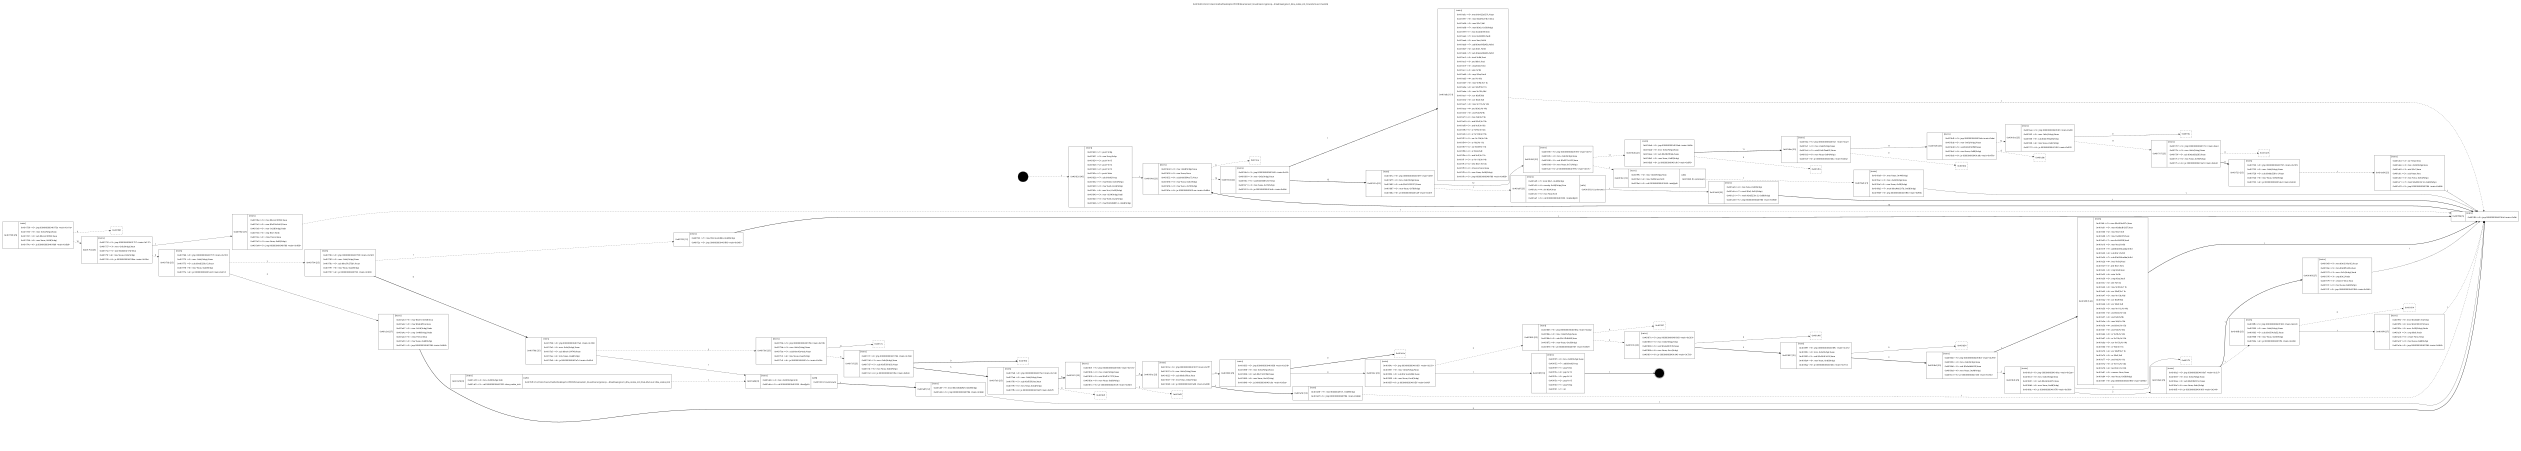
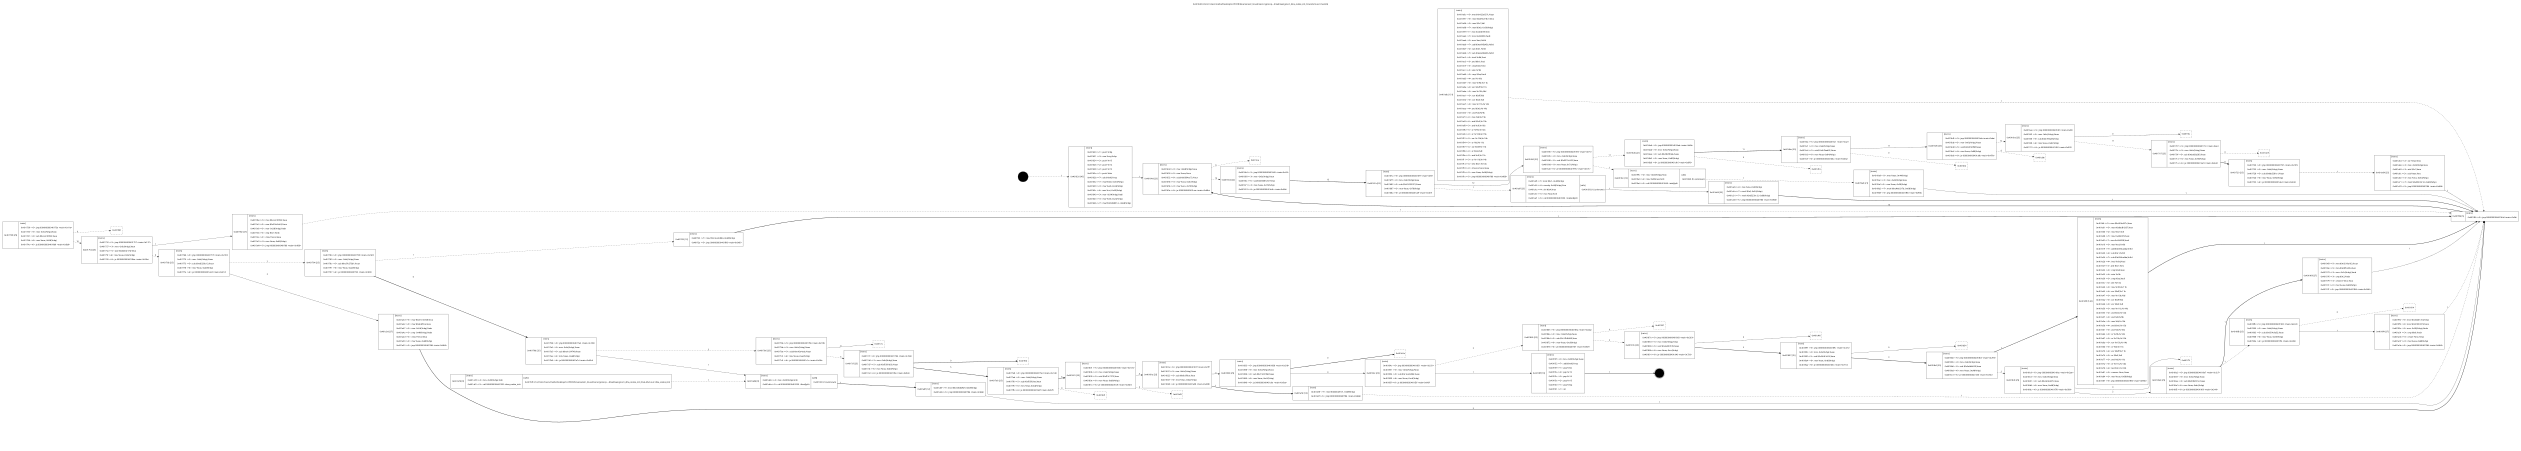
edge "0x401664 [22]" -> "0x401e8c [151]": removed, label "1"
